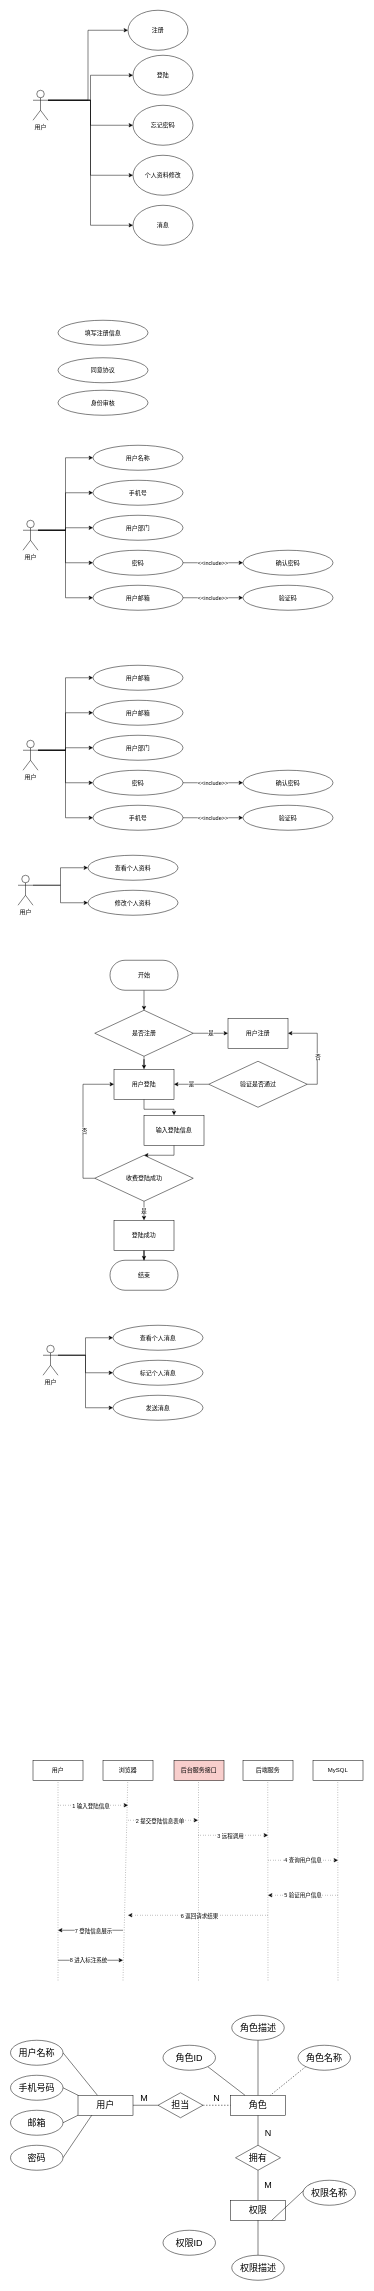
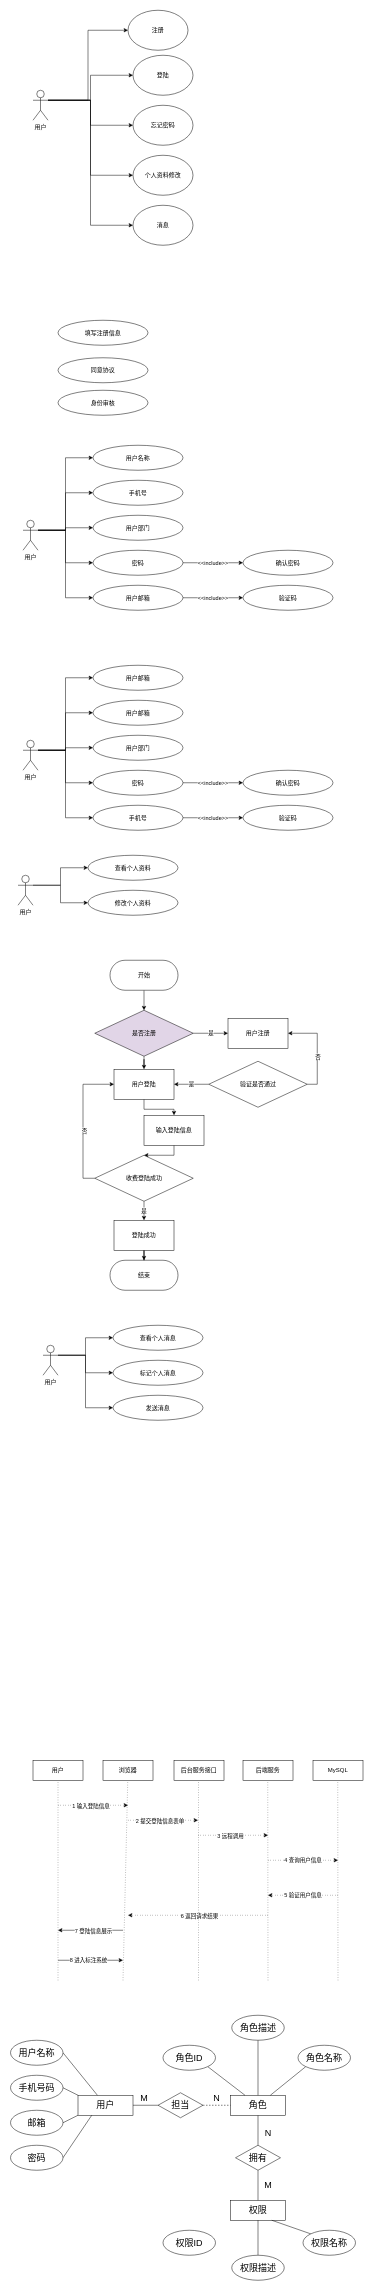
node "是否注册": fillcolor #ffffff -> #e1d5e7
node "后台服务接口": fillcolor #f8cecc -> #ffffff
edge "角色名称" -- "角色": style dashed -> solid
node "权限名称": moved (329, 2193) -> (329, 2243)
